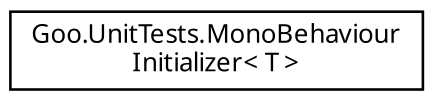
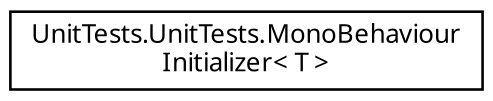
node "Goo.UnitTests.MonoBehaviour Initializer< T >": label "Goo.UnitTests.MonoBehaviour Initializer< T >" -> "UnitTests.UnitTests.MonoBehaviour Initializer< T >"
